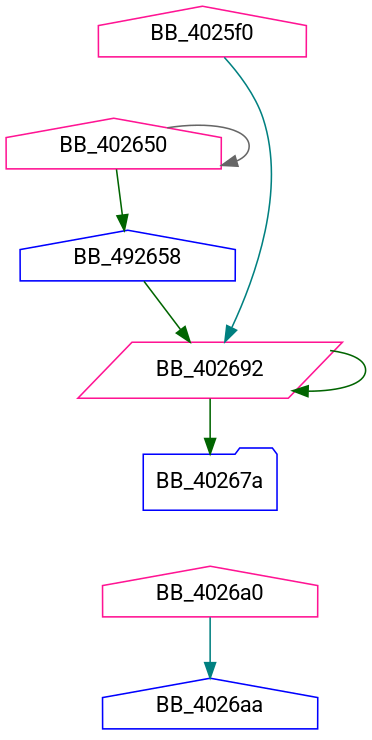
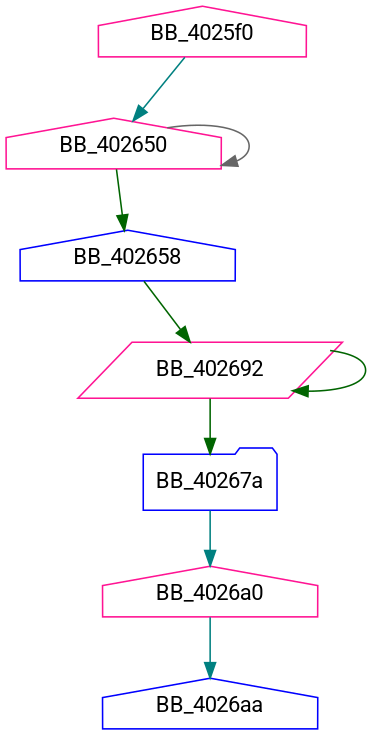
edge "BB_4025f0" -> "BB_402692": now "BB_4025f0" -> "BB_402650"
node "BB_492658": label "BB_492658" -> "BB_402658"
edge "BB_40267a" -> "BB_4026a0": added
